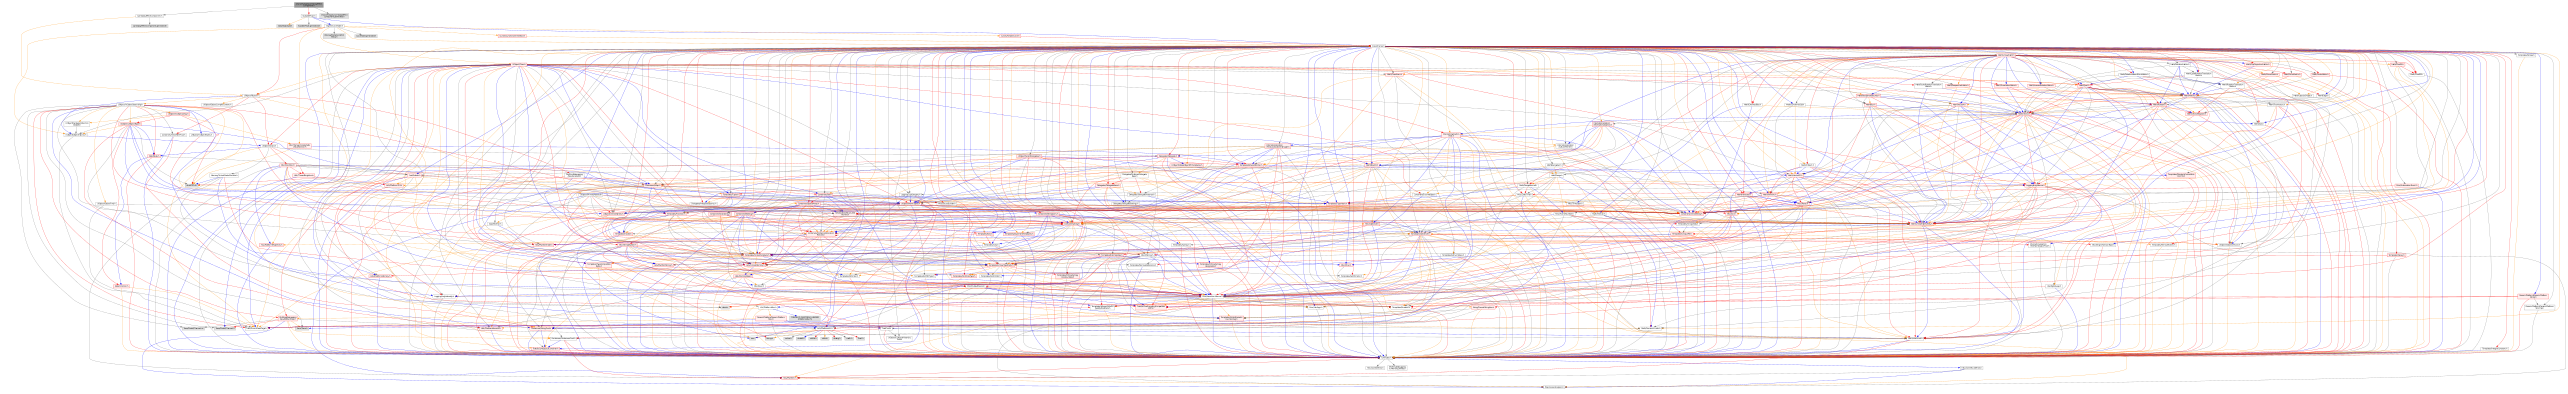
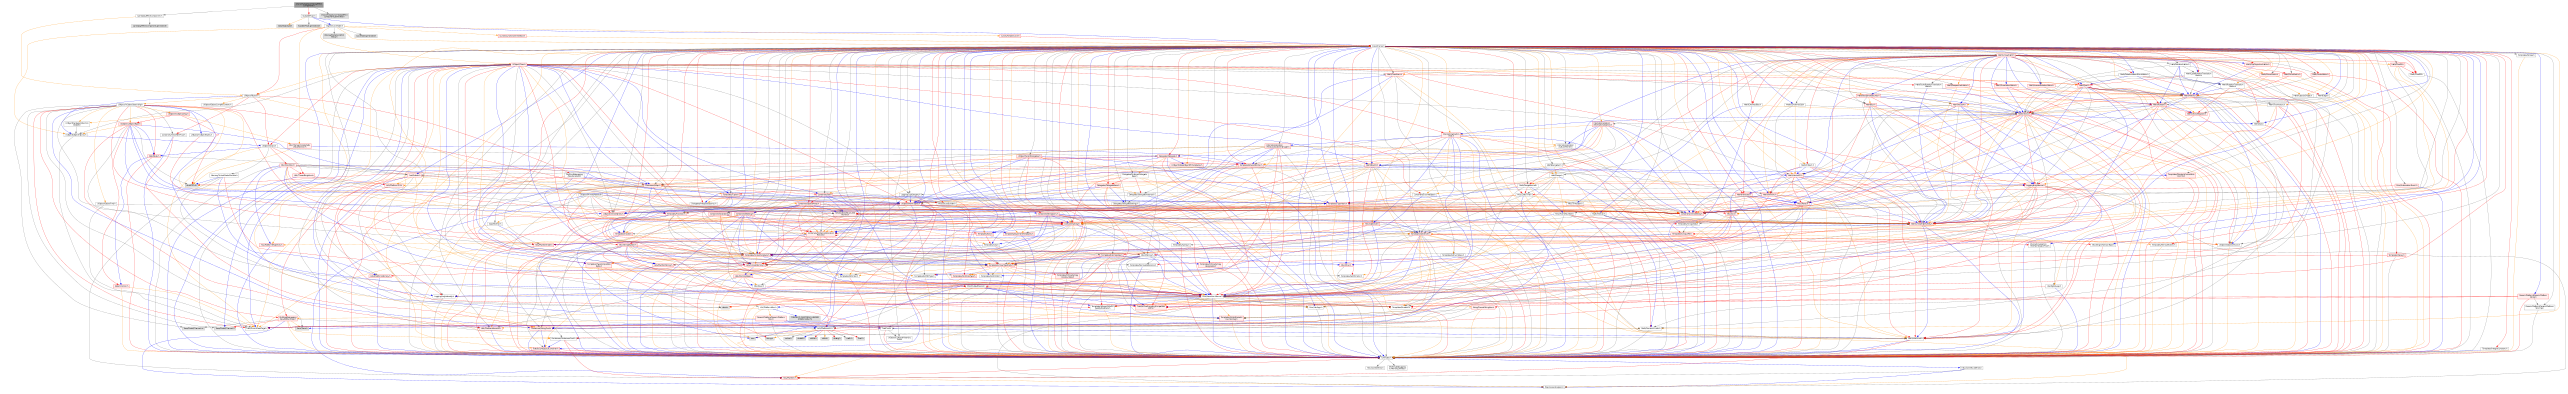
edge "Math/Transform.h" -> "UObject/NameTypes.h": color darkorange -> blue
edge "Internationalization /Text.h" -> "UObject/UnrealNames.h": now "Math/Transform.h" -> "UObject/UnrealNames.h"
